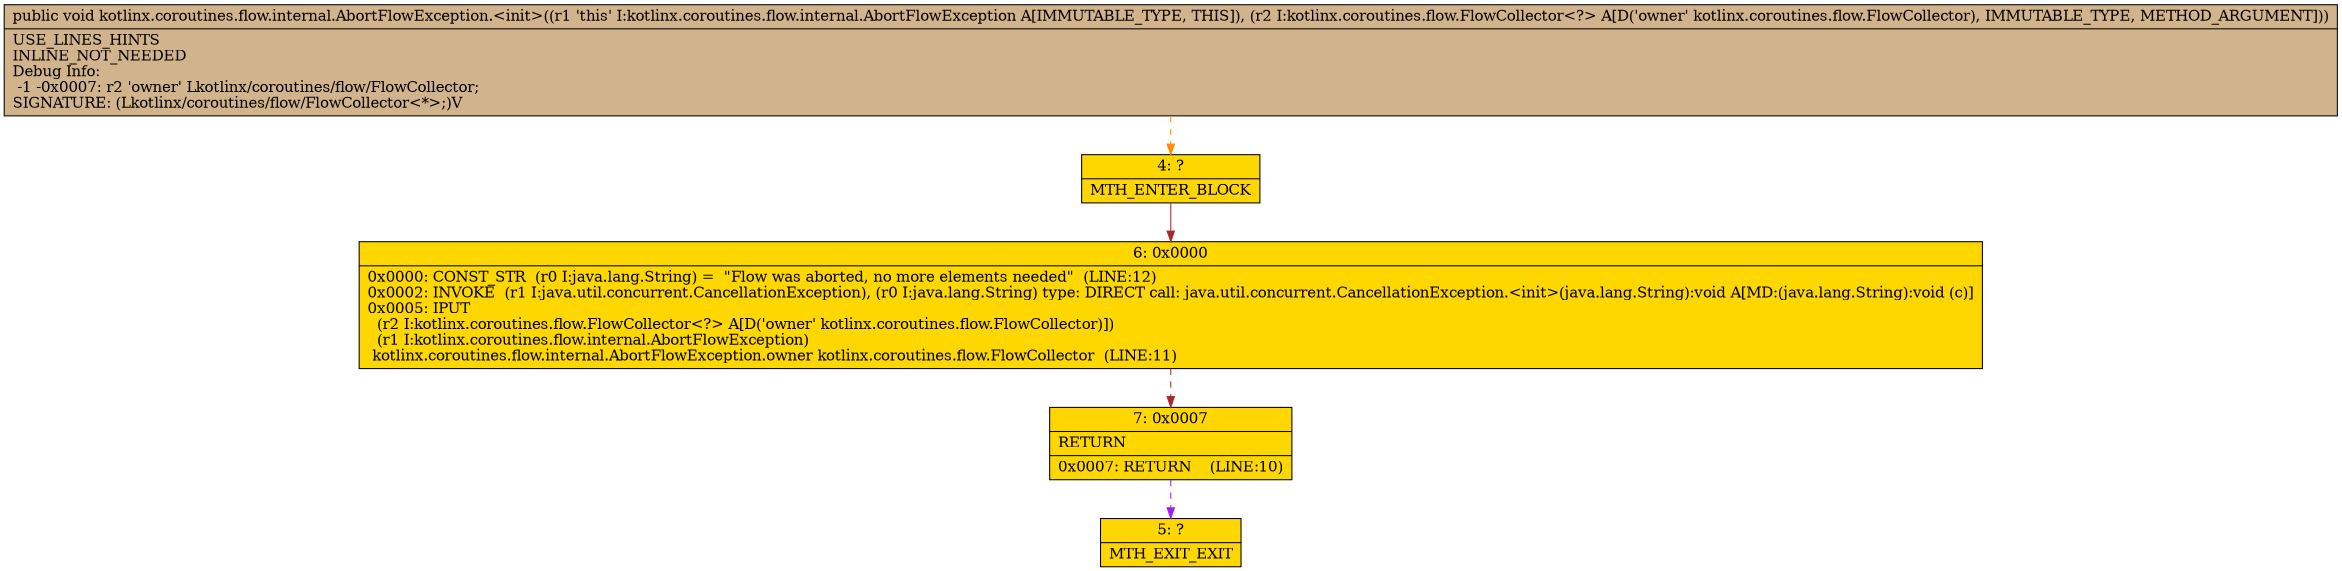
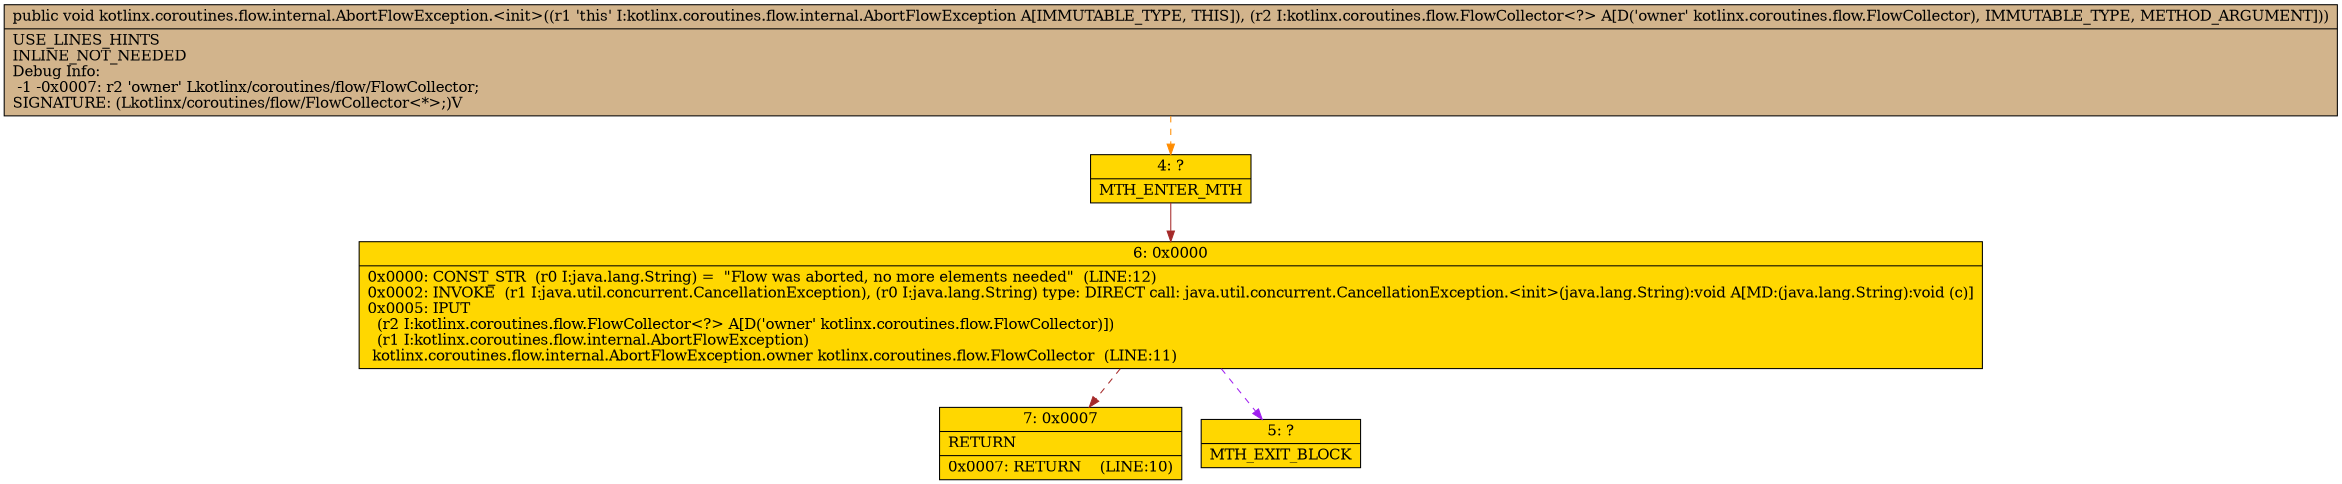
node "4: ?": text "MTH_ENTER_BLOCK" -> "MTH_ENTER_MTH"
edge "7: 0x0007" -> "5: ?": now "6: 0x0000" -> "5: ?"
node "5: ?": text "MTH_EXIT_EXIT" -> "MTH_EXIT_BLOCK"
